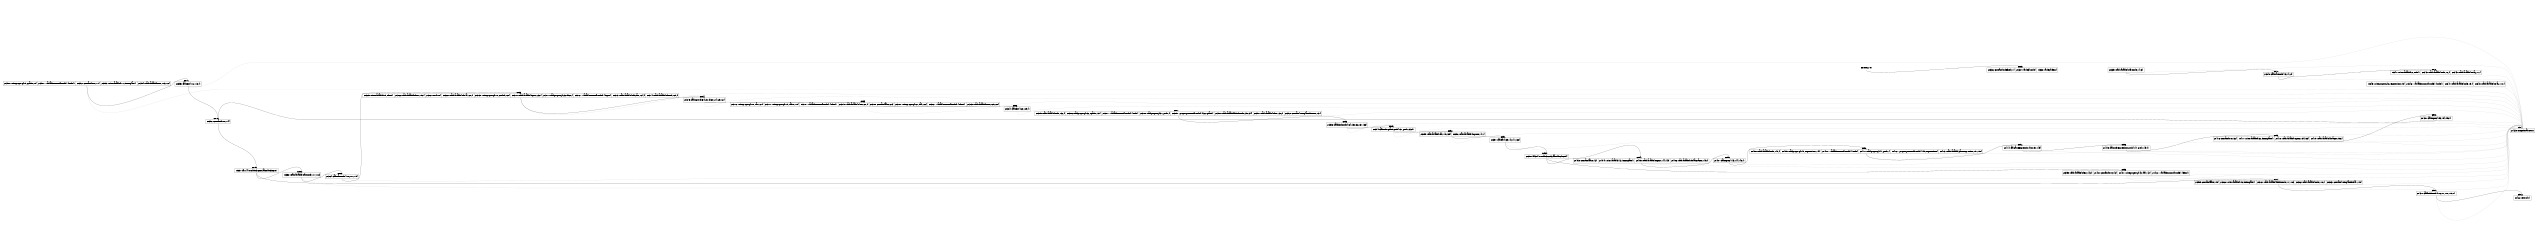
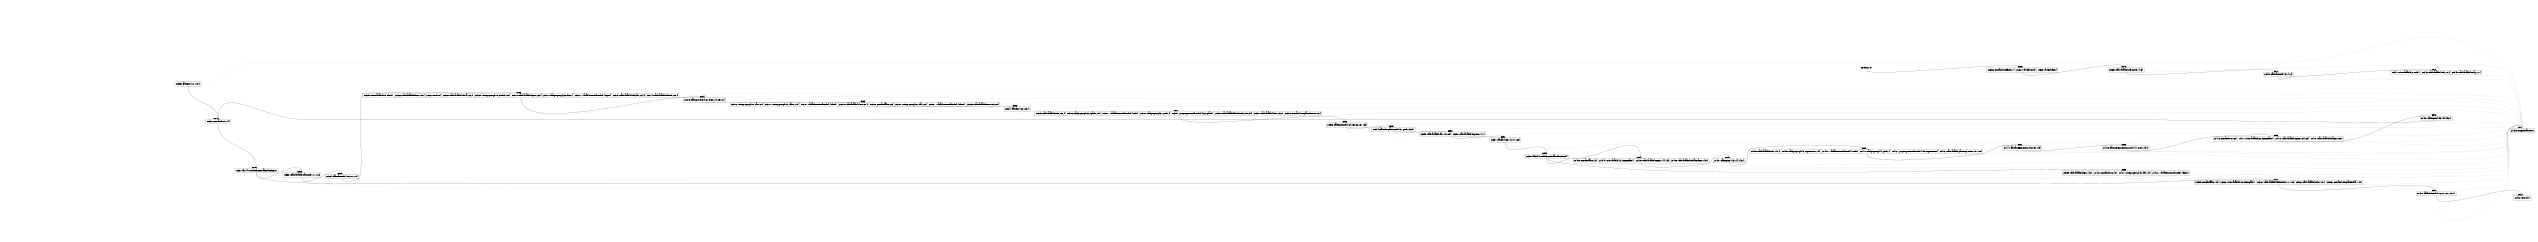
edge "20336: constant[undefined,v1]" -> "20339: read-variable['startNode',v4,v3]": added
node "20350: write-property[v9,'quasis',v8]": removed
node "20345: write-property[v6,'expressions',v5]": removed
